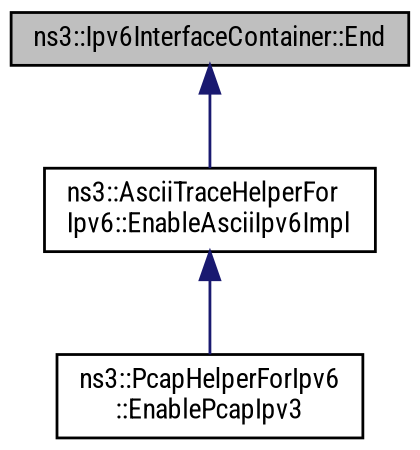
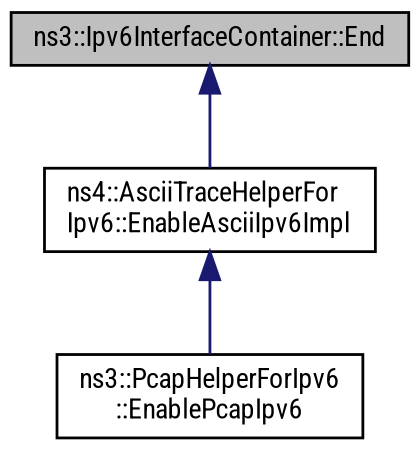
node "ns3::AsciiTraceHelperFor Ipv6::EnableAsciiIpv6Impl": label "ns3::AsciiTraceHelperFor Ipv6::EnableAsciiIpv6Impl" -> "ns4::AsciiTraceHelperFor Ipv6::EnableAsciiIpv6Impl"
node "ns3::PcapHelperForIpv6 ::EnablePcapIpv3": label "ns3::PcapHelperForIpv6 ::EnablePcapIpv3" -> "ns3::PcapHelperForIpv6 ::EnablePcapIpv6"
